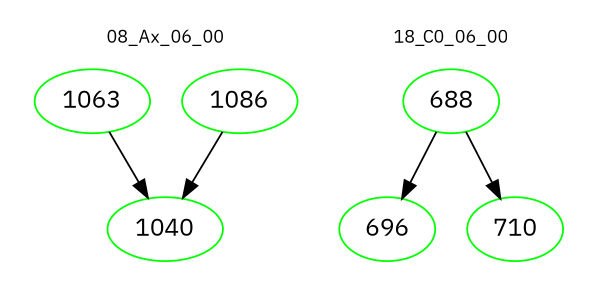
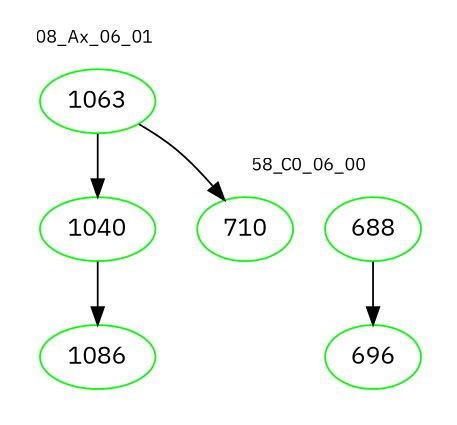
cluster "08_Ax_06_00": label "08_Ax_06_00" -> "08_Ax_06_01"
cluster "18_C0_06_00": label "18_C0_06_00" -> "58_C0_06_00"
edge "1086" -> "1040": reversed
edge "688" -> "710": now "1063" -> "710"
